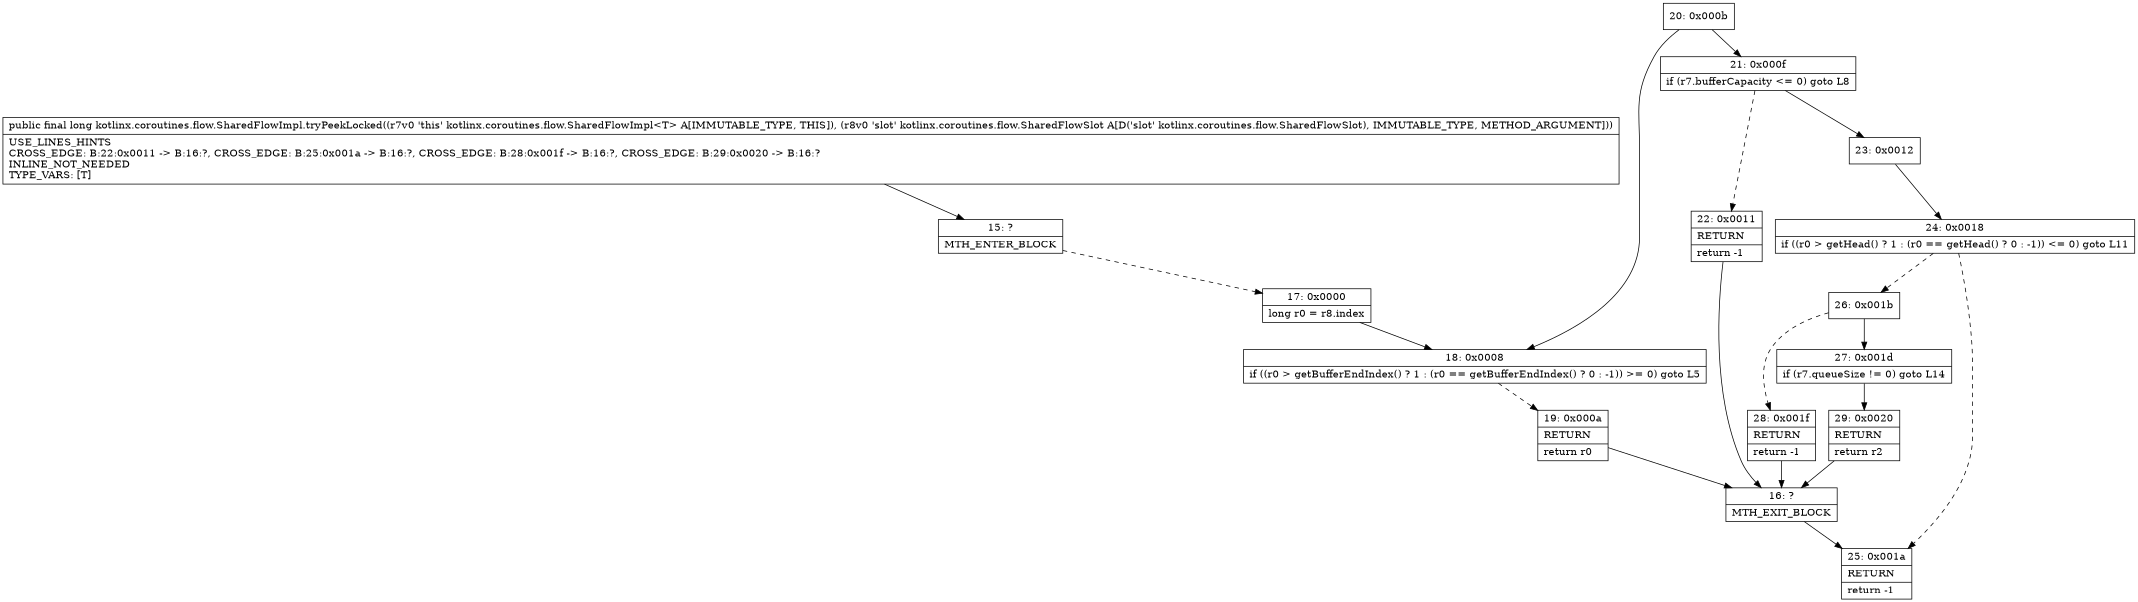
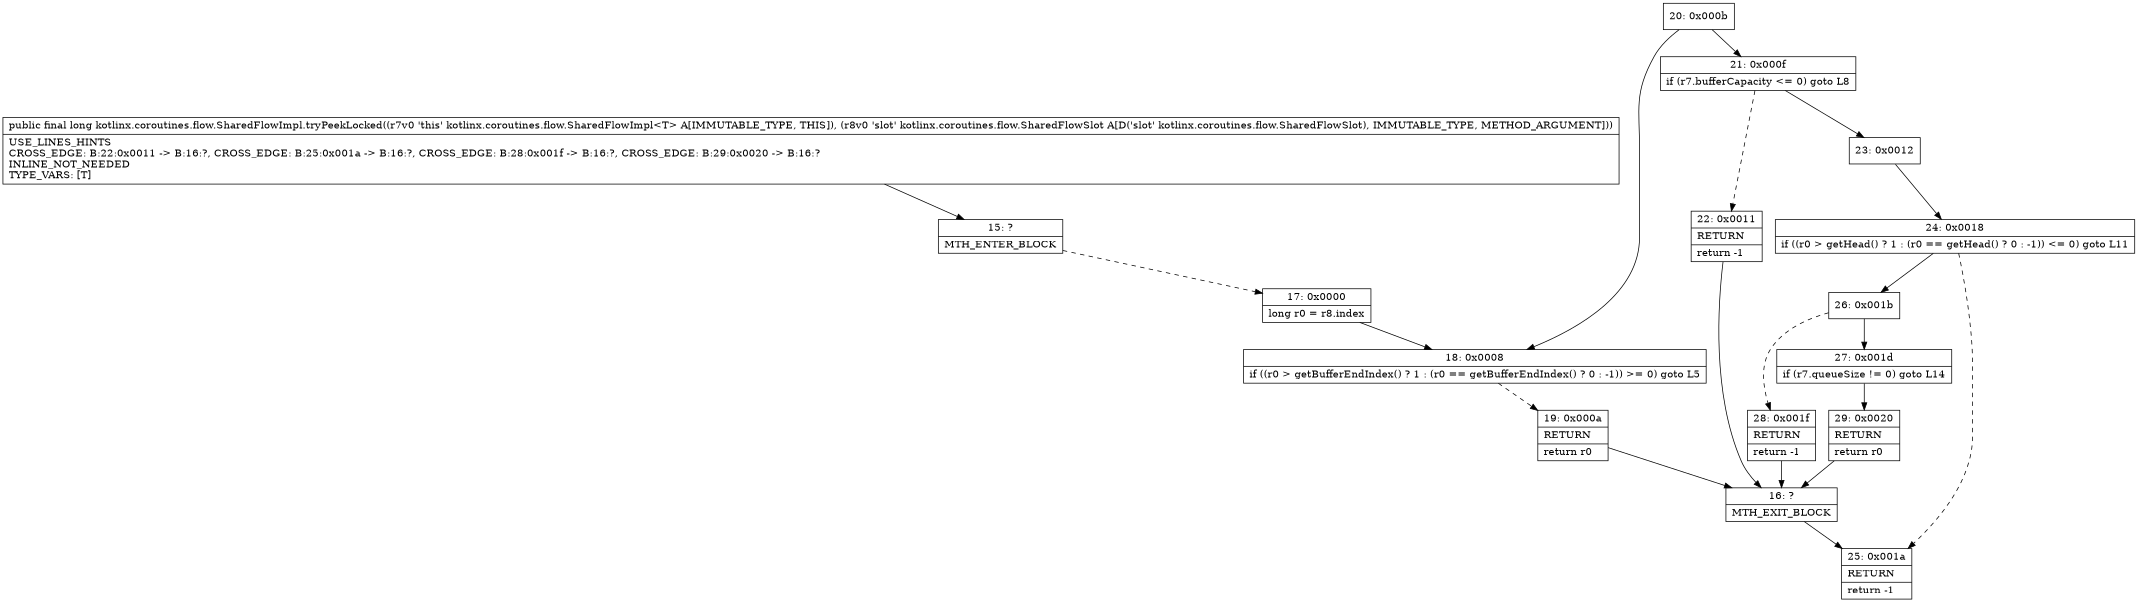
edge "24: 0x0018" -> "26: 0x001b": style dashed -> solid
node "29: 0x0020": text "return r2" -> "return r0"
